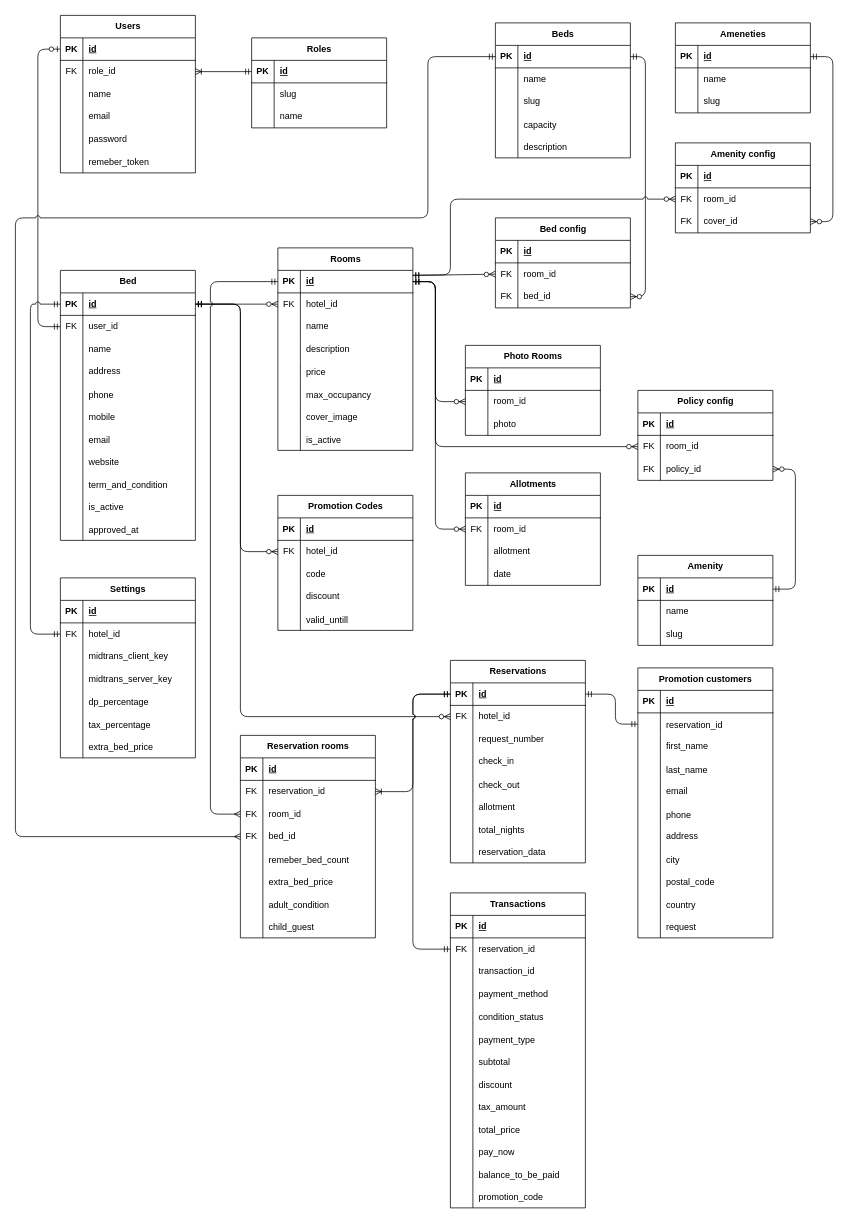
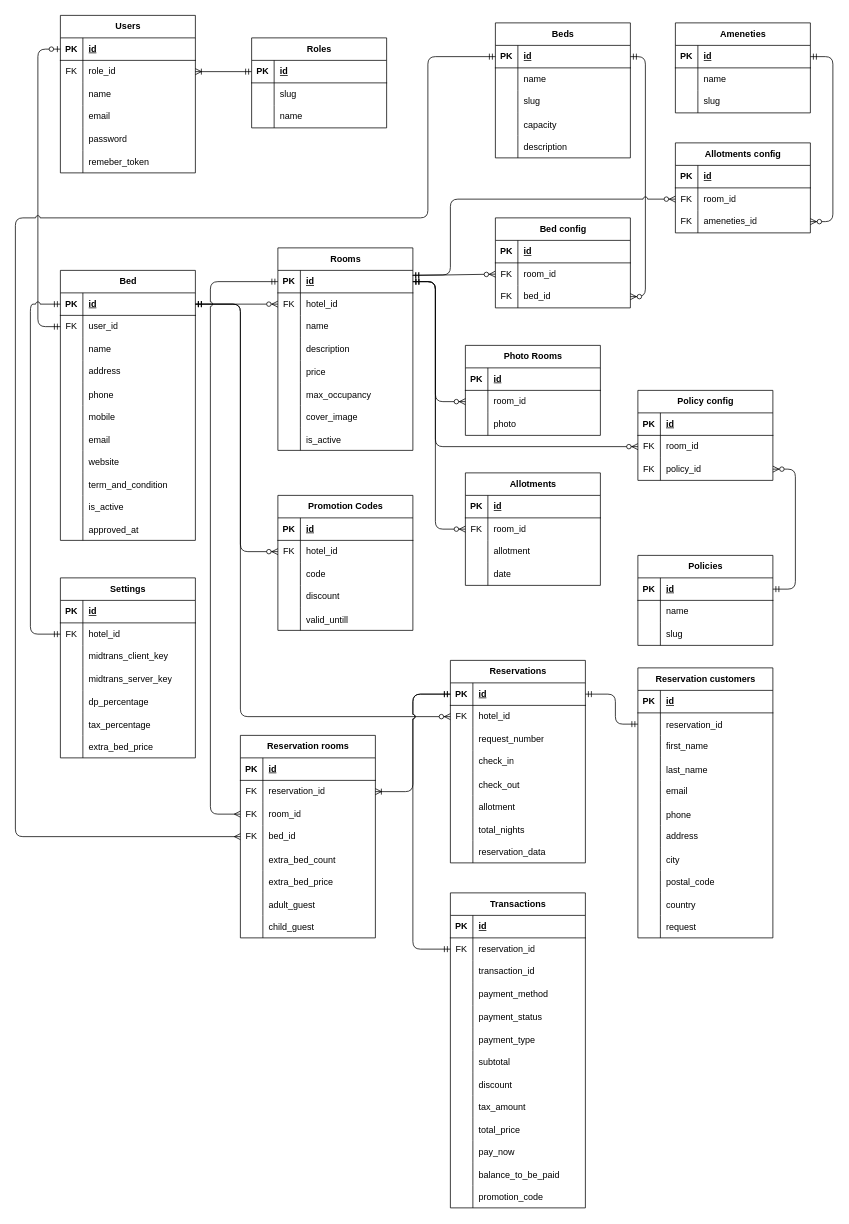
node "Amenity config": label "Amenity config" -> "Allotments config"
node "cover_id": label "cover_id" -> "ameneties_id"
node "Amenity": label "Amenity" -> "Policies"
node "Promotion customers": label "Promotion customers" -> "Reservation customers"
node "remeber_bed_count": label "remeber_bed_count" -> "extra_bed_count"
node "adult_condition": label "adult_condition" -> "adult_guest"
node "condition_status": label "condition_status" -> "payment_status"
